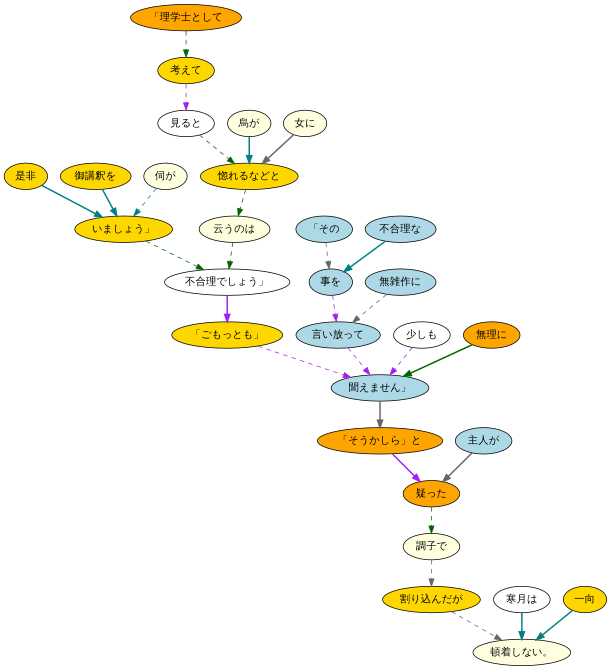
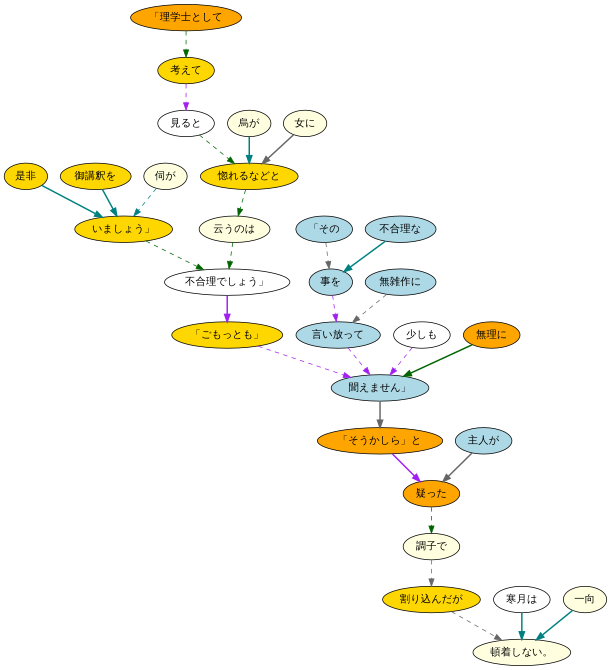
node "一向": fillcolor gold -> lightyellow
